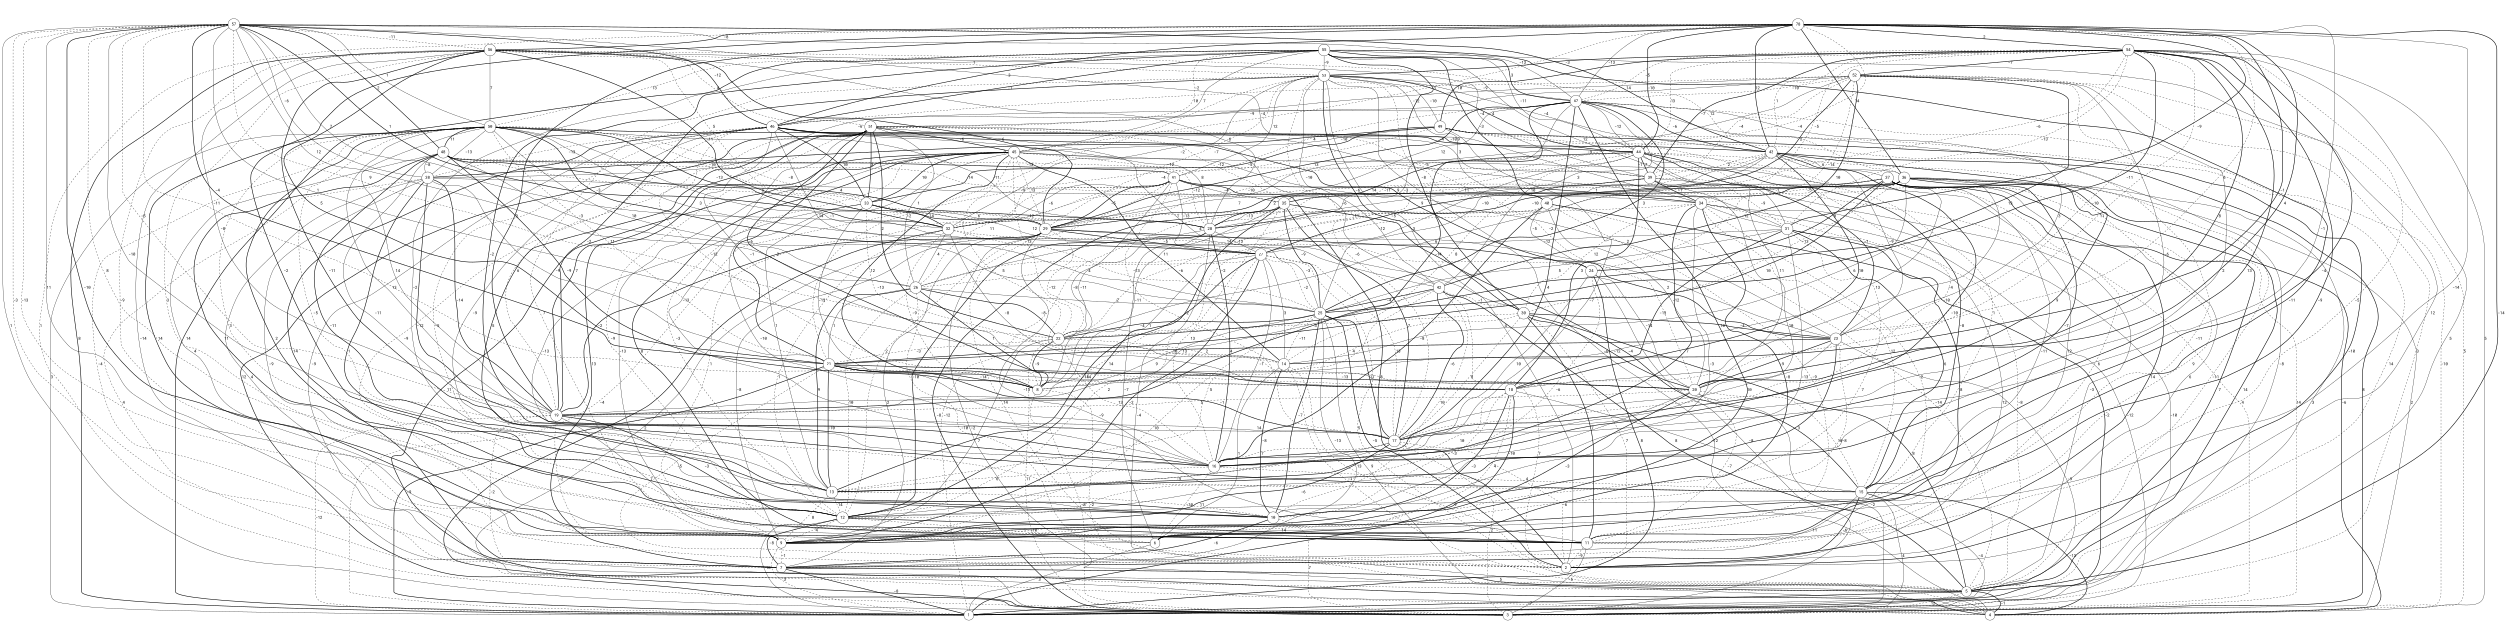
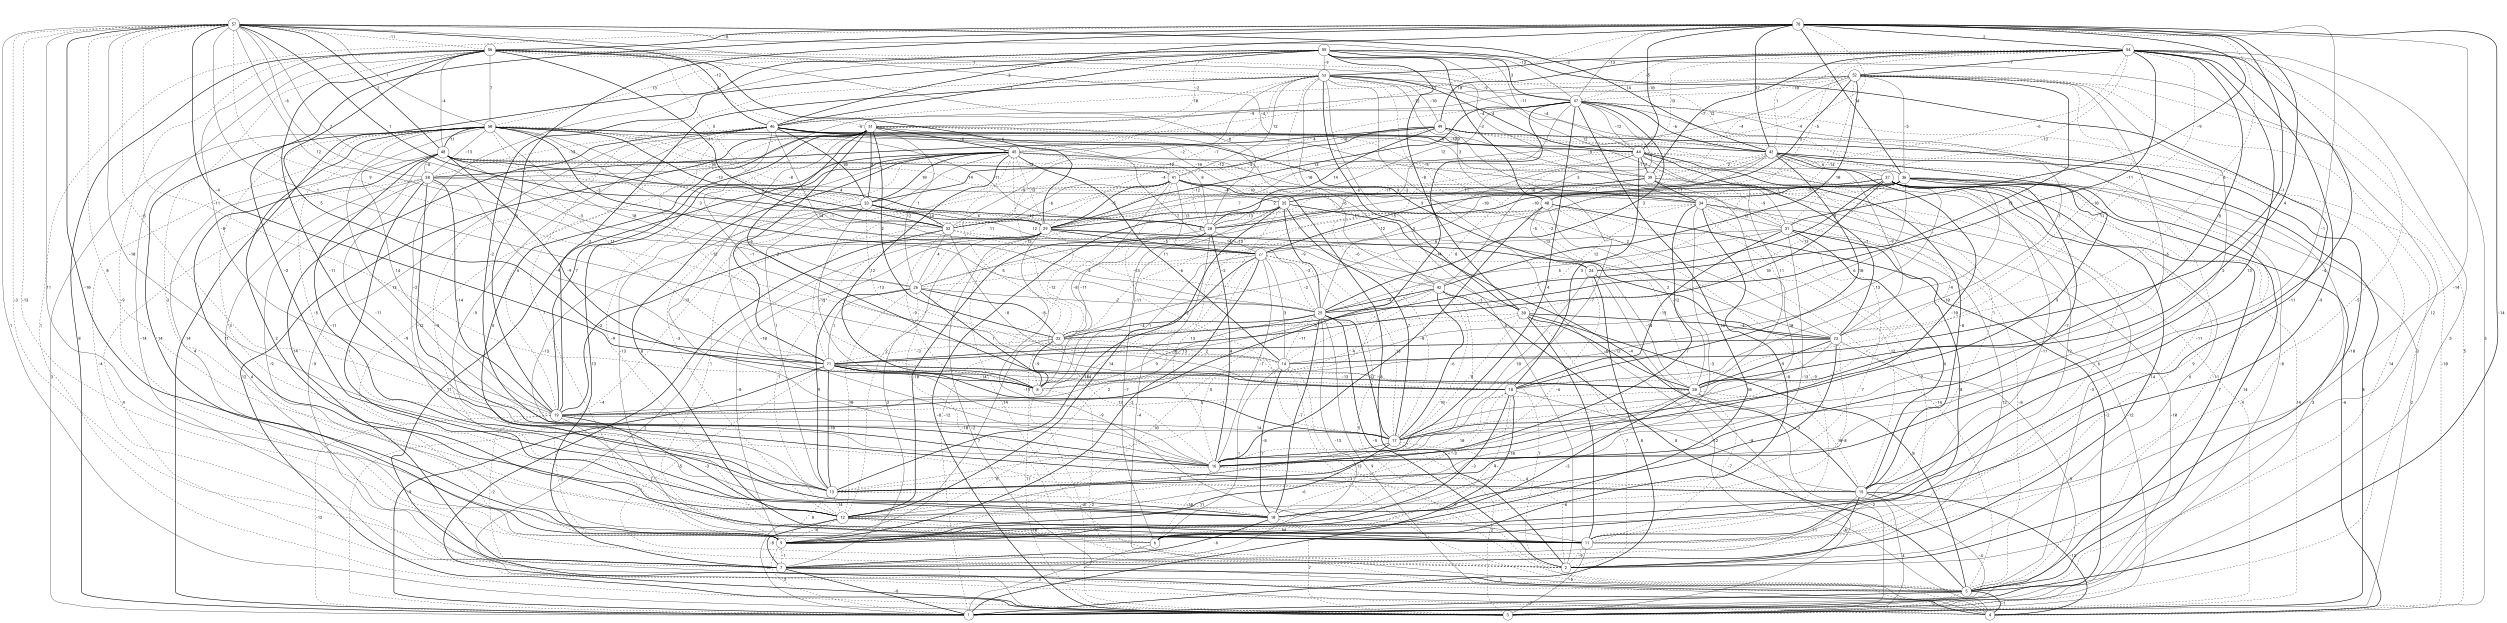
edge "56" -- "48": added, label "-4"
edge "52" -- "36": added, label "-5"
edge "55" -- "45": removed, label "7"
edge "50" -- "35": added, label "-10"
edge "44" -- "28": now "49" -- "28"
edge "12" -- "11": label "14" -> "44"
